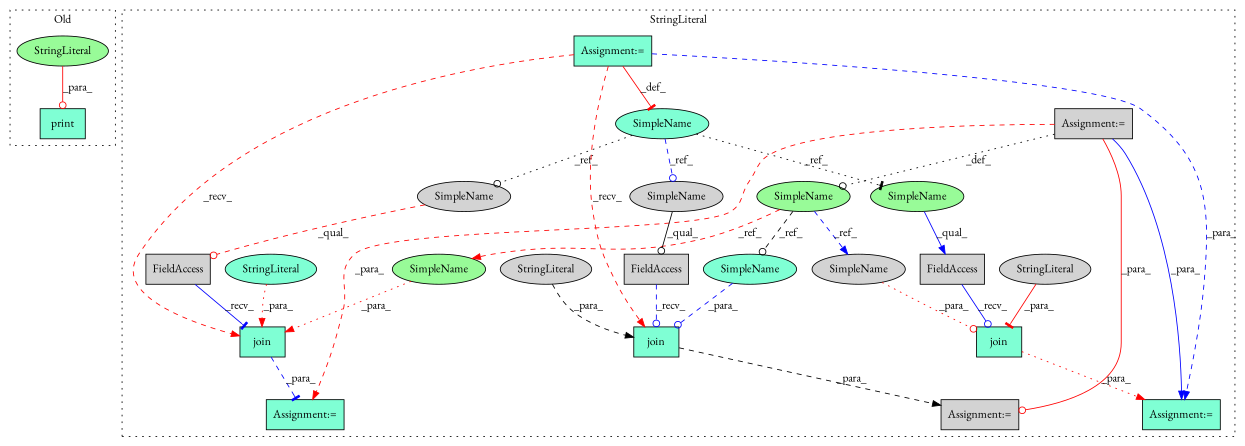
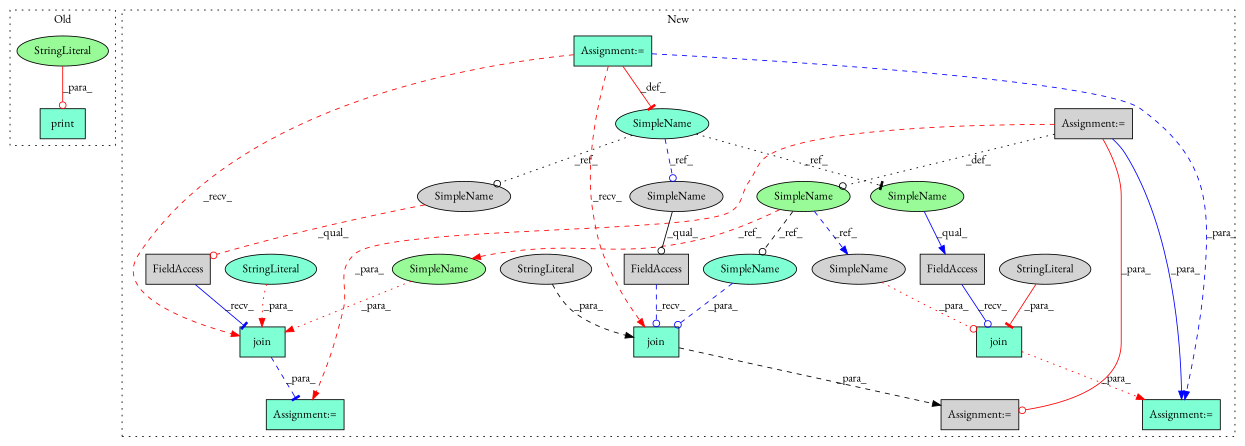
cluster "StringLiteral": label "StringLiteral" -> "New"
